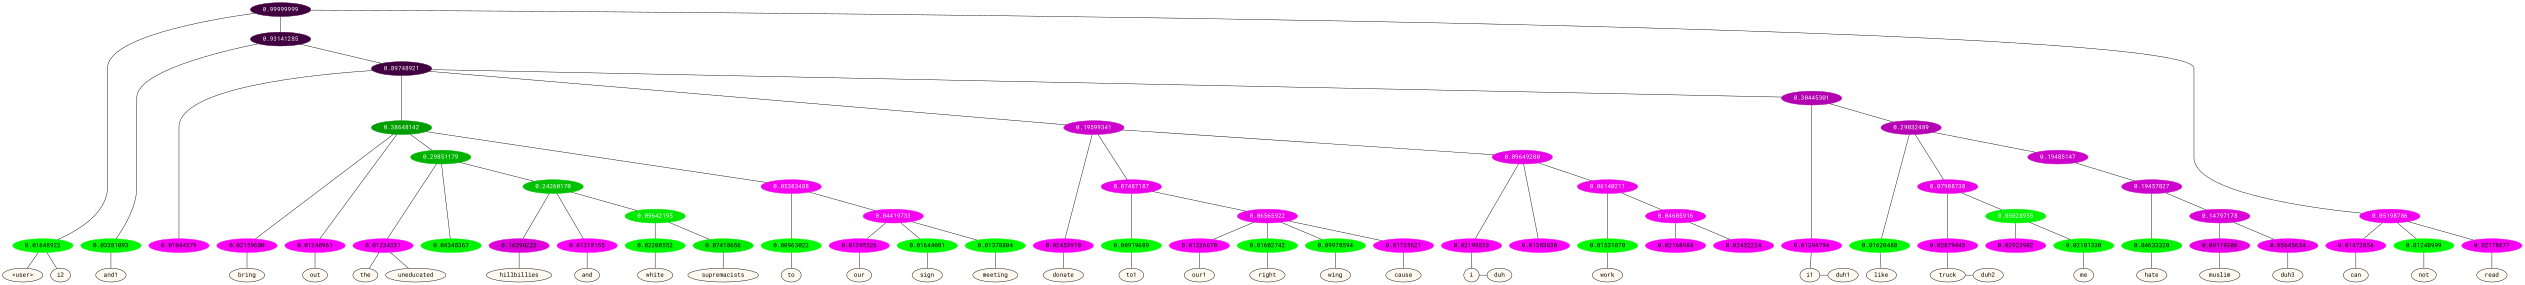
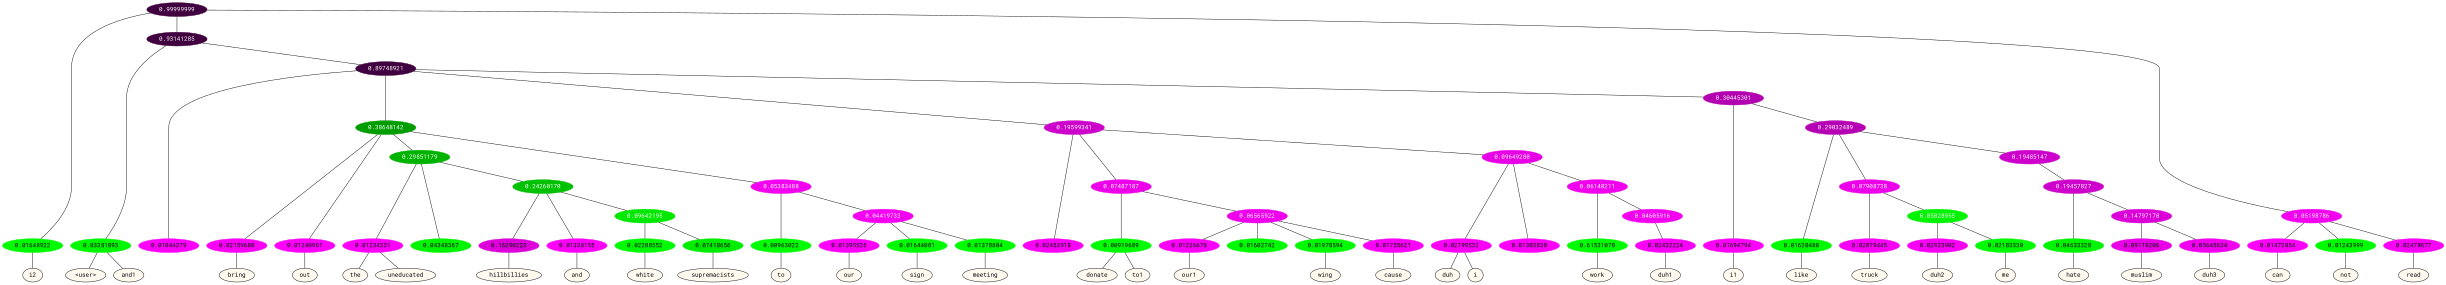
node "0.01318155": label "0.01318155" -> "0.01338155"
node "0.09978594": label "0.09978594" -> "0.01978594"
node "0.01735621": label "0.01735621" -> "0.01755621"
node "0.01531070": label "0.01531070" -> "0.61531070"
node "0.02168984": removed
node "0.01394794": label "0.01394794" -> "0.01694794"
node "0.02101330": label "0.02101330" -> "0.02103330"
node "0.01240999": label "0.01240999" -> "0.01243999"
node "0.02178677": label "0.02178677" -> "0.02478677"
edge "0.01648922" -- "<user>": now "0.03381093" -- "<user>"
edge "0.02453918" -- "donate": now "0.00919689" -- "donate"
node "right": removed
edge "i" -- "duh": now "0.02199533" -- "duh"
edge "i1" -- "duh1": now "0.02432224" -- "duh1"
edge "truck" -- "duh2": now "0.02923902" -- "duh2"
